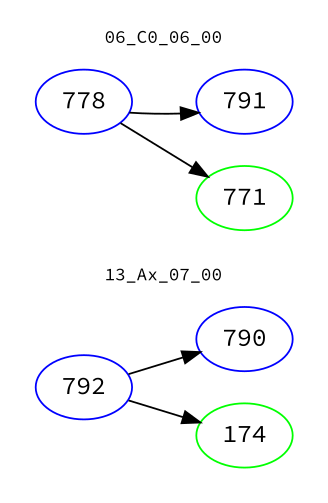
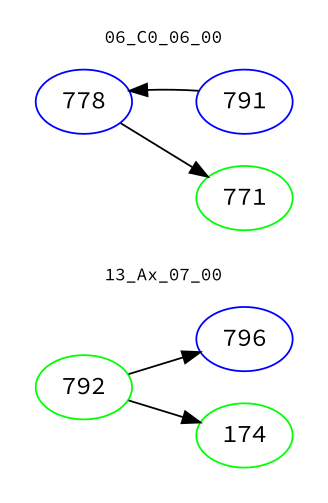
edge "778" -> "791": reversed
node "790": label "790" -> "796"
node "792": color blue -> green
